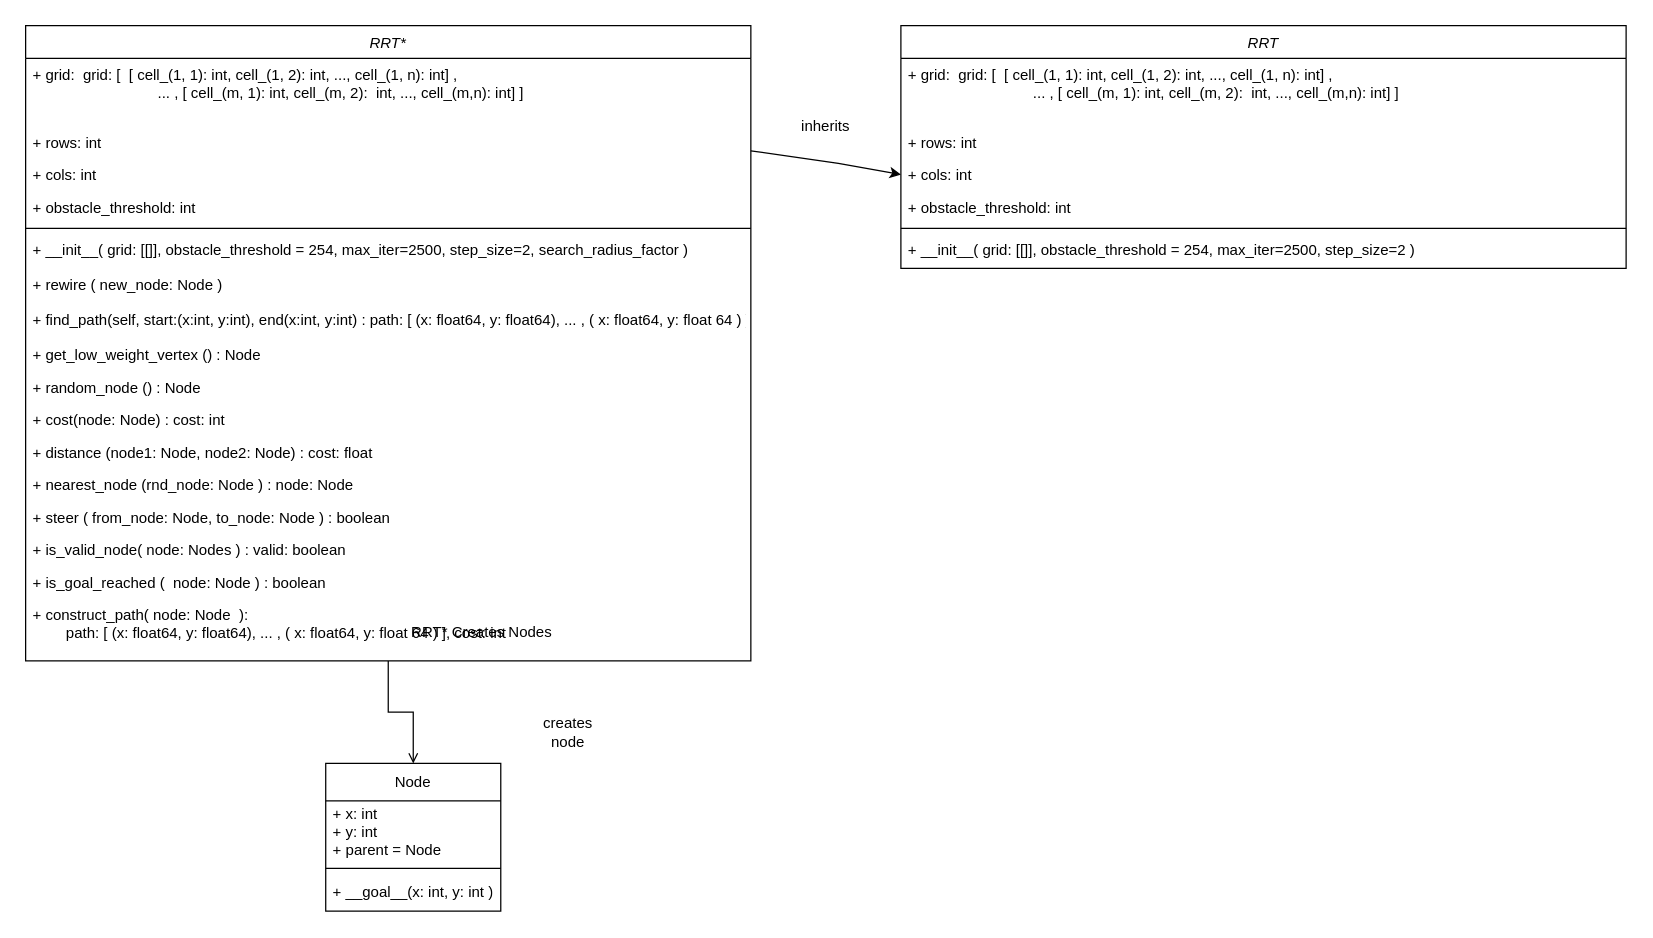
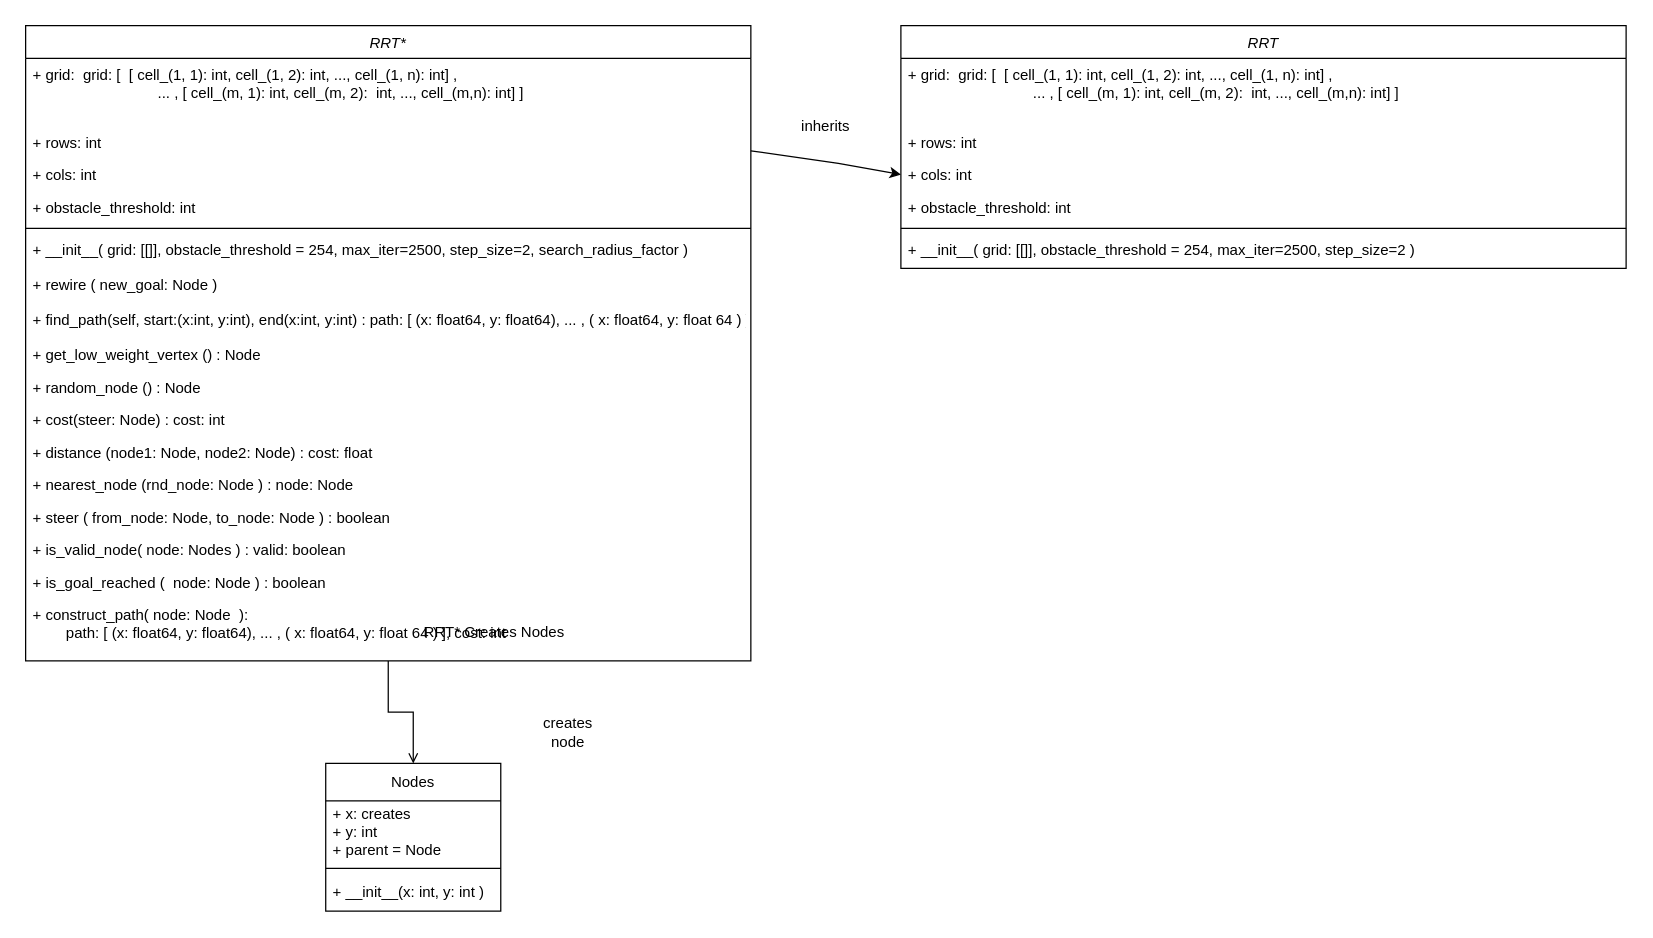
node "+ rewire ( new_node: Node )": label "+ rewire ( new_node: Node )" -> "+ rewire ( new_goal: Node )"
node "+ cost(node: Node) : cost: int": label "+ cost(node: Node) : cost: int" -> "+ cost(steer: Node) : cost: int"
node "RRT* Creates Nodes": moved (482, 632) -> (494, 632)
node "Node": label "Node" -> "Nodes"
node "+ x: int + y: int + parent = Node": label "+ x: int + y: int + parent = Node" -> "+ x: creates + y: int + parent = Node"
node "+ __goal__(x: int, y: int )": label "+ __goal__(x: int, y: int )" -> "+ __init__(x: int, y: int )"
